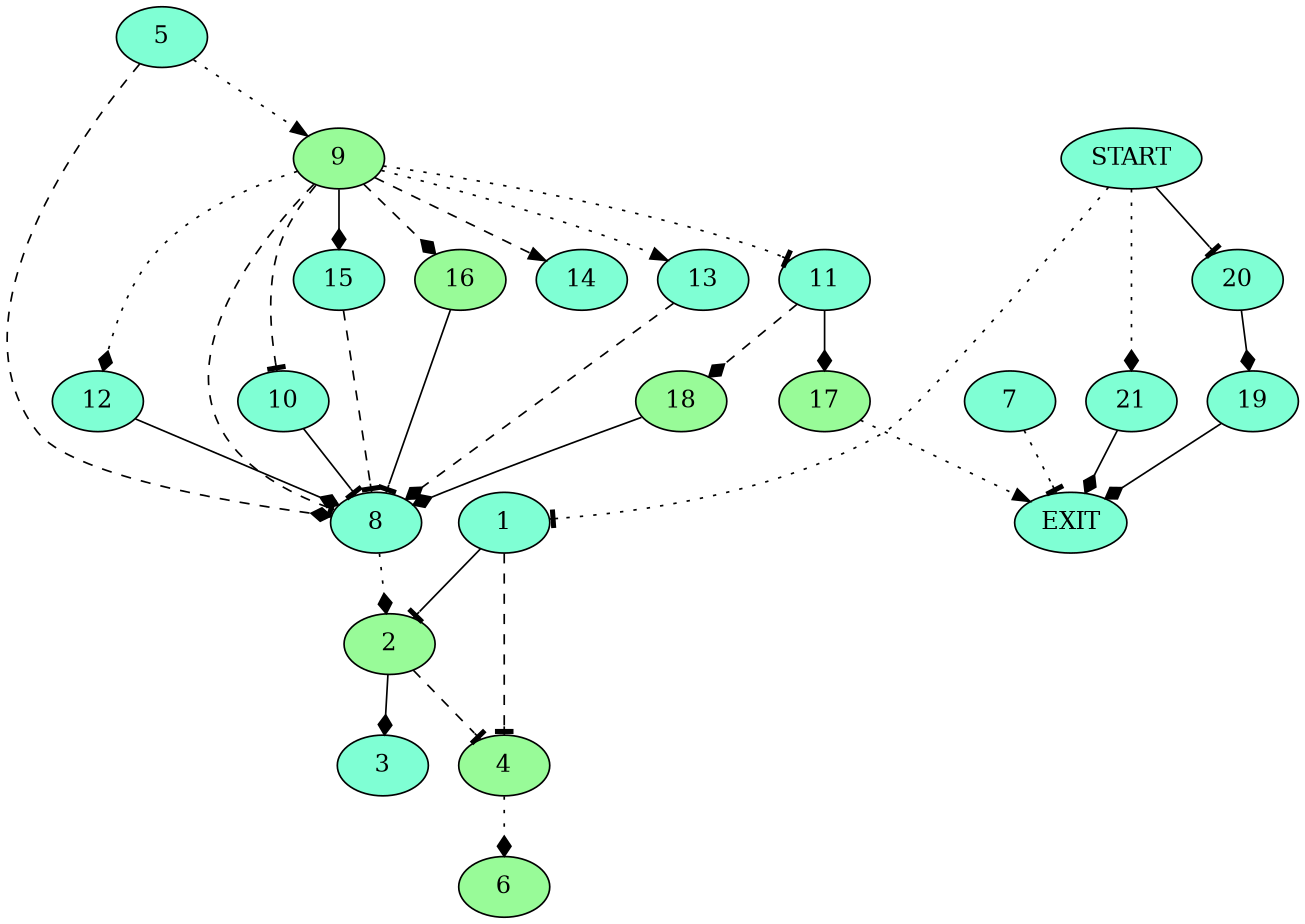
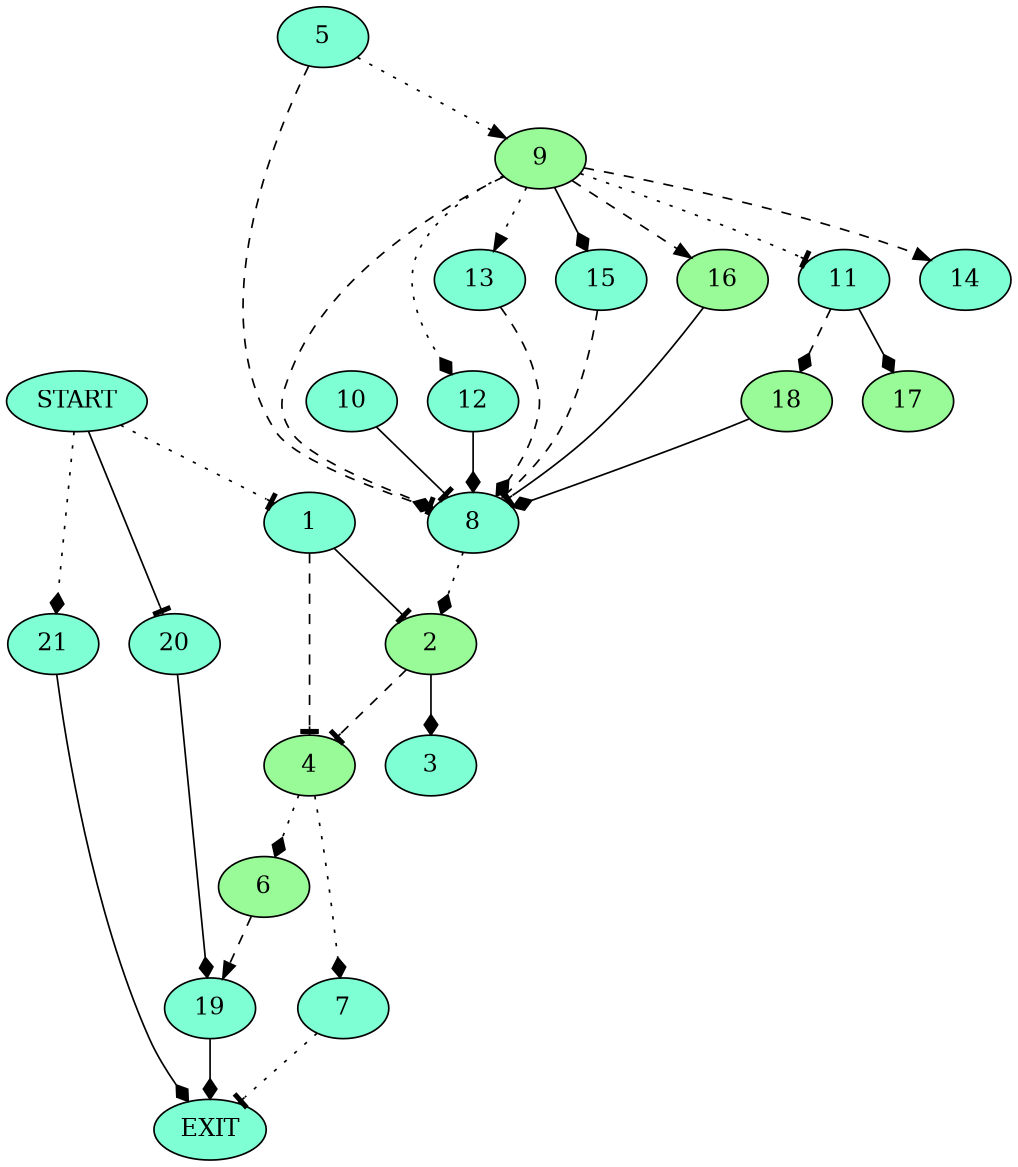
edge "9" -> "16": arrowhead diamond -> normal
edge "9" -> "10": removed
edge "17" -> "EXIT": removed
edge "4" -> "7": added
edge "6" -> "19": added
